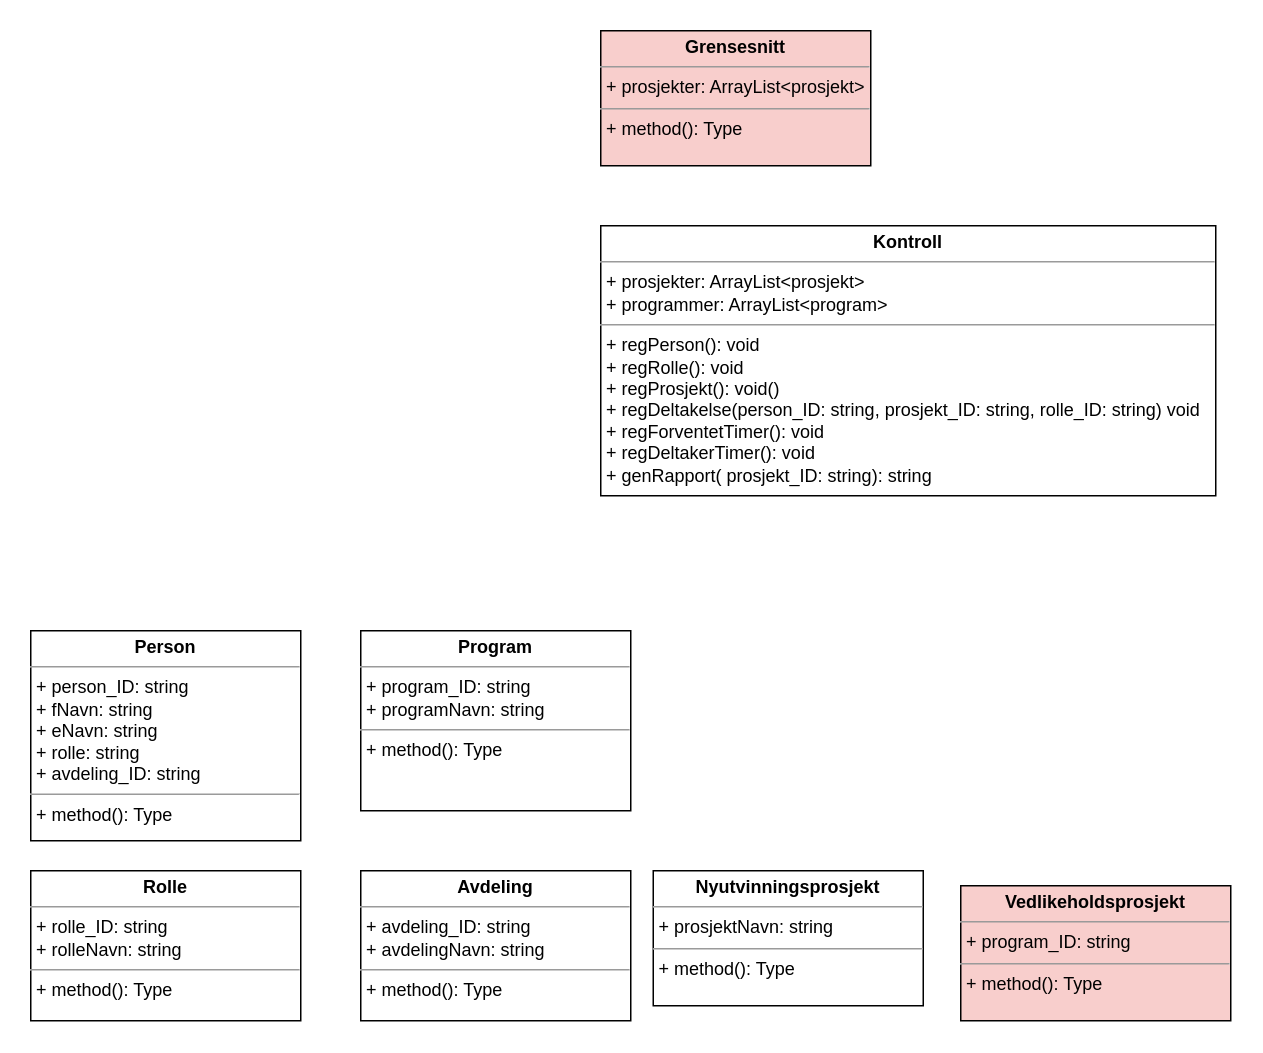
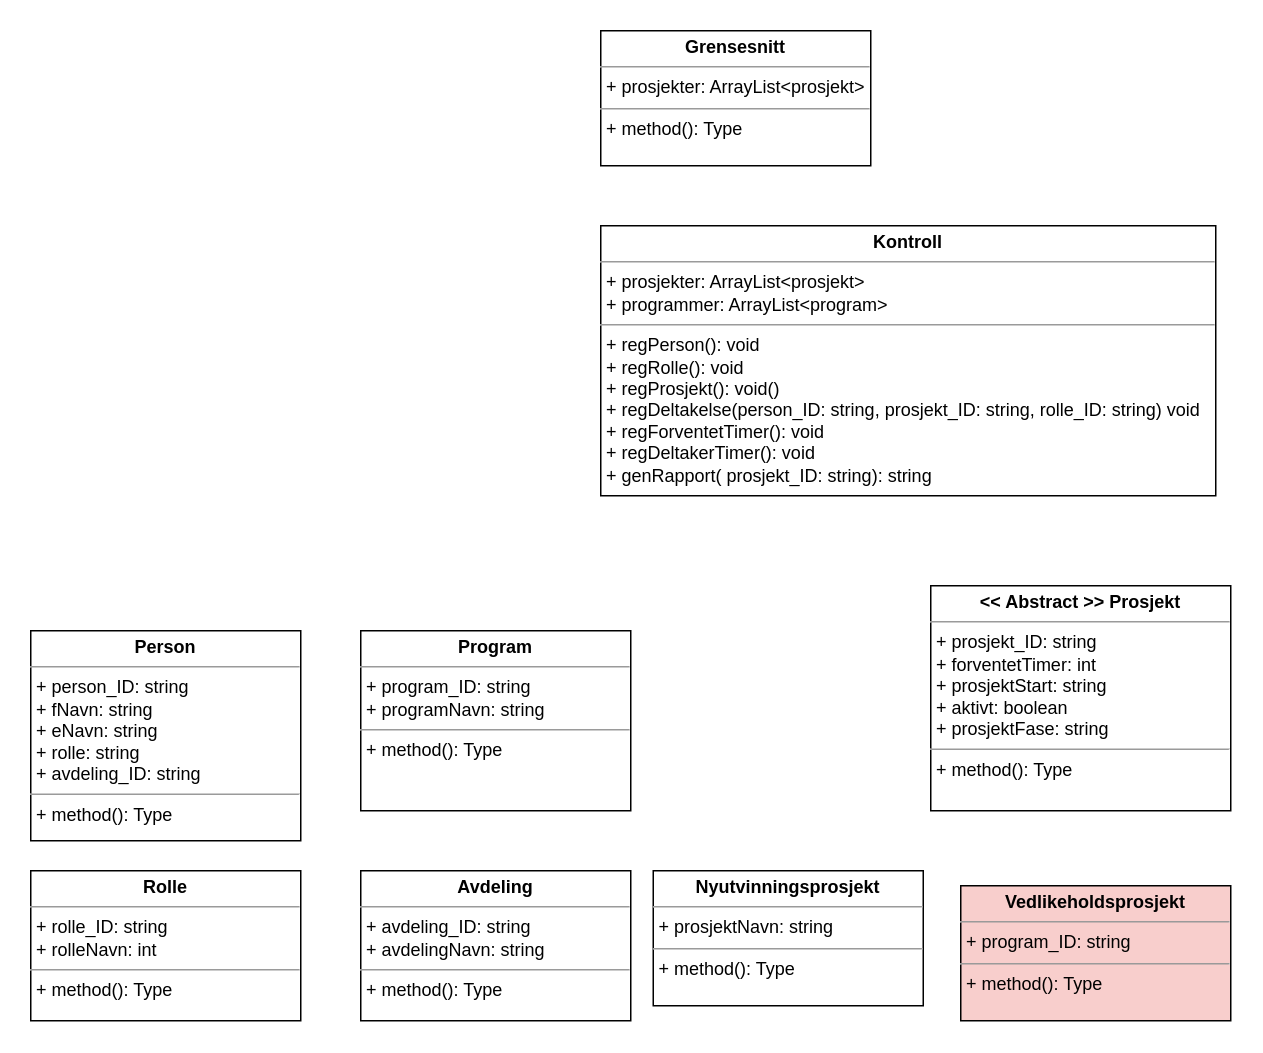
node "Grensesnitt + prosjekter: ArrayList<prosjekt> + method(): Type": fillcolor #f8cecc -> #ffffff
node "<< Abstract >> Prosjekt + prosjekt_ID: string + forventetTimer: int + prosjektStart: string + aktivt: boolean + prosjektFase: string + method(): Type": added
node "Rolle + rolle_ID: string + rolleNavn: string + method(): Type": label "Rolle + rolle_ID: string + rolleNavn: string + method(): Type" -> "Rolle + rolle_ID: string + rolleNavn: int + method(): Type"
